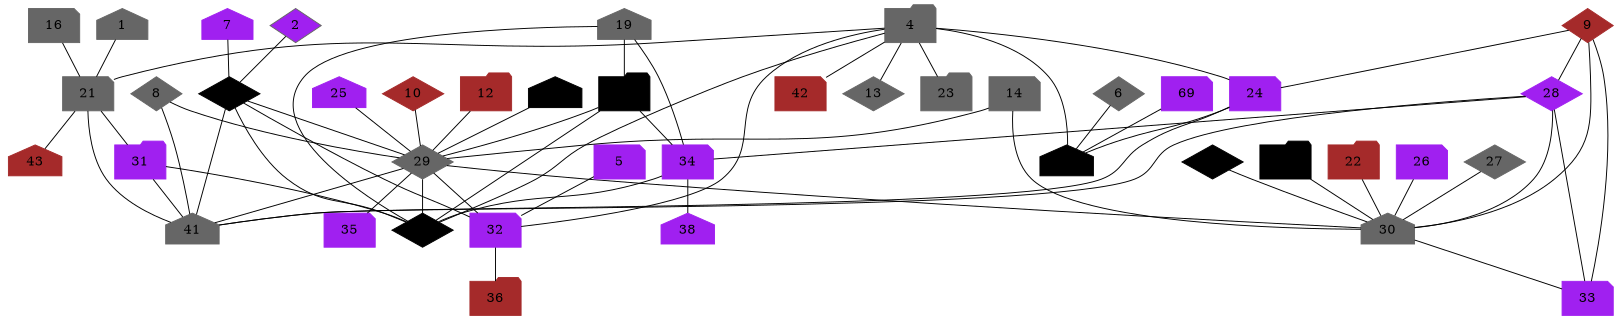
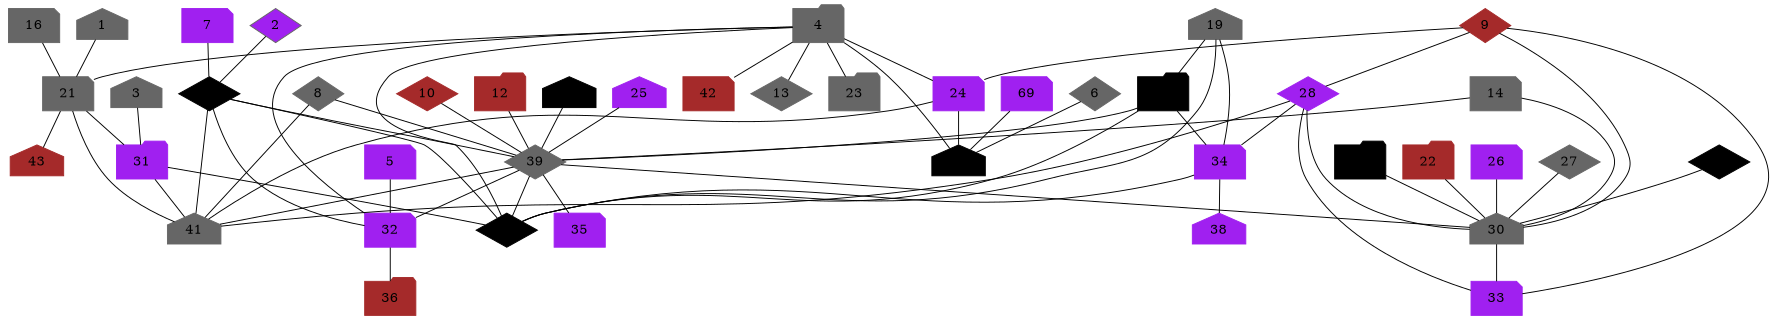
node "7": shape house -> note
node "3": added
node "29": label "29" -> "39"
